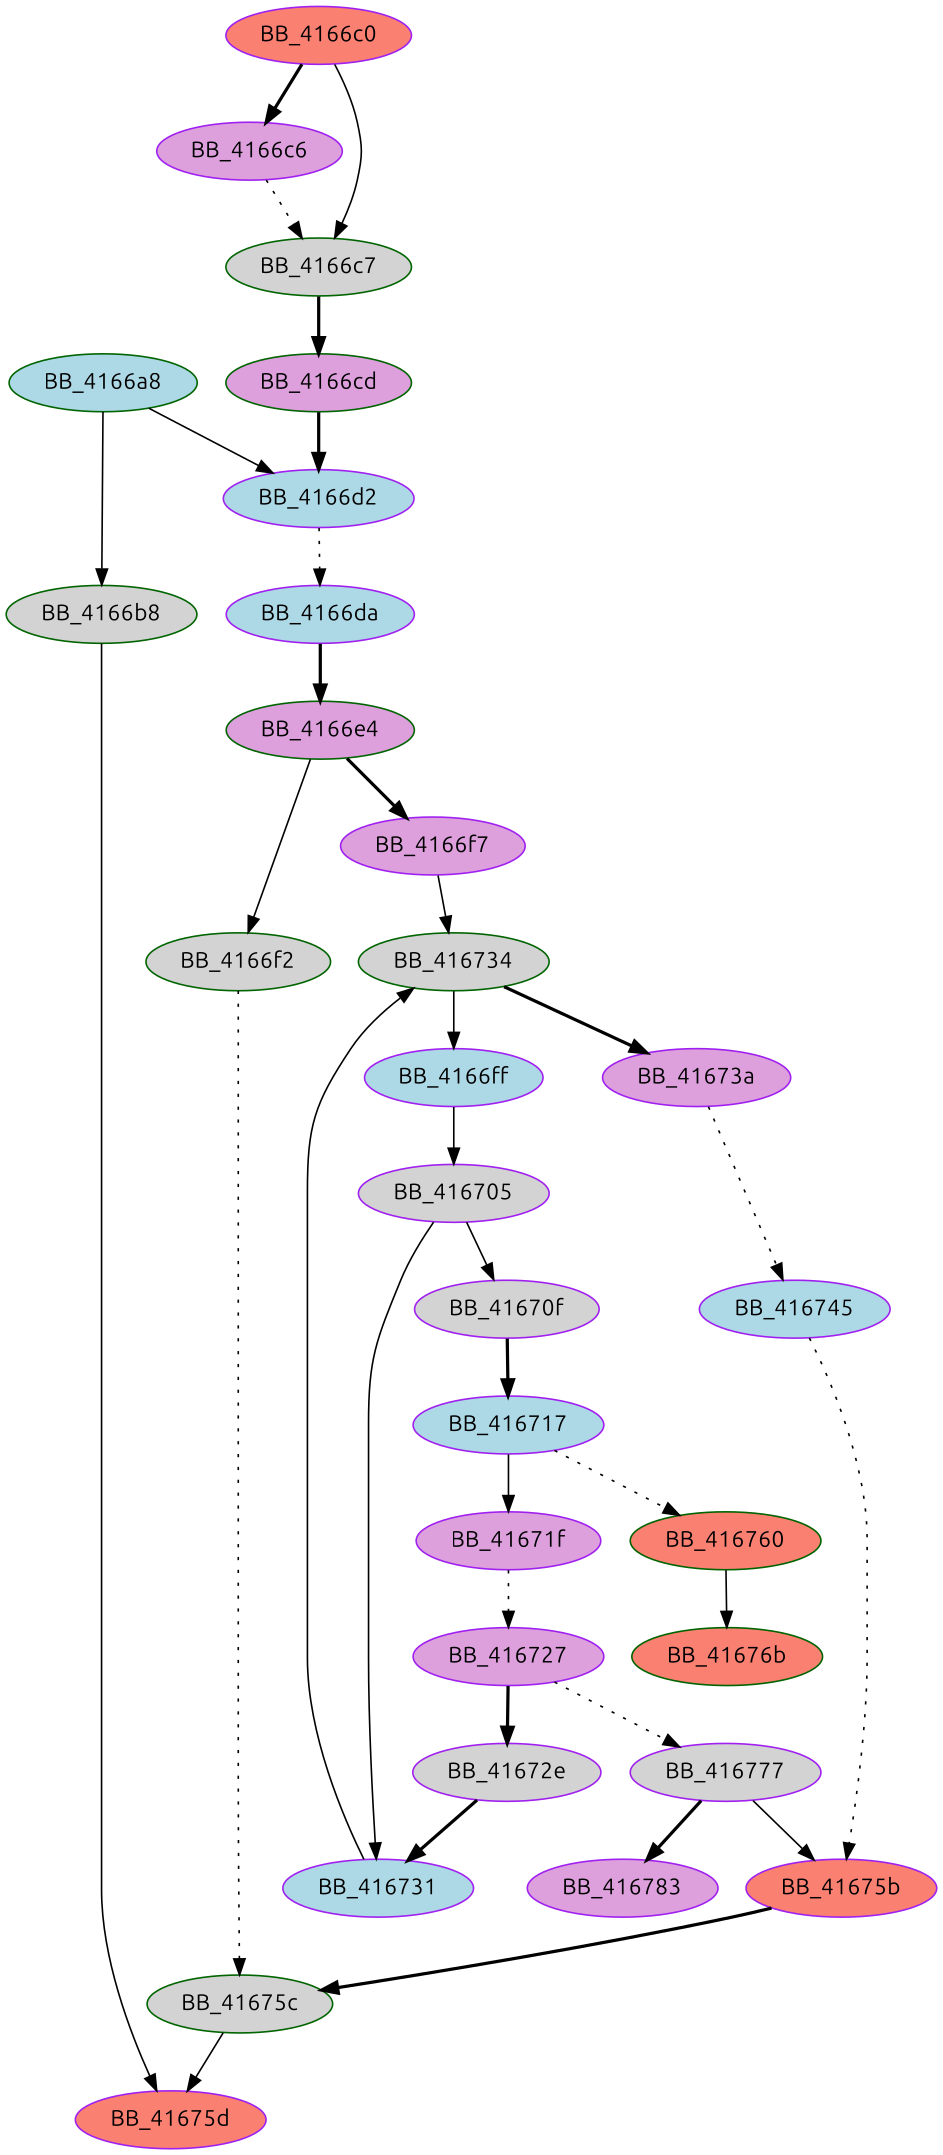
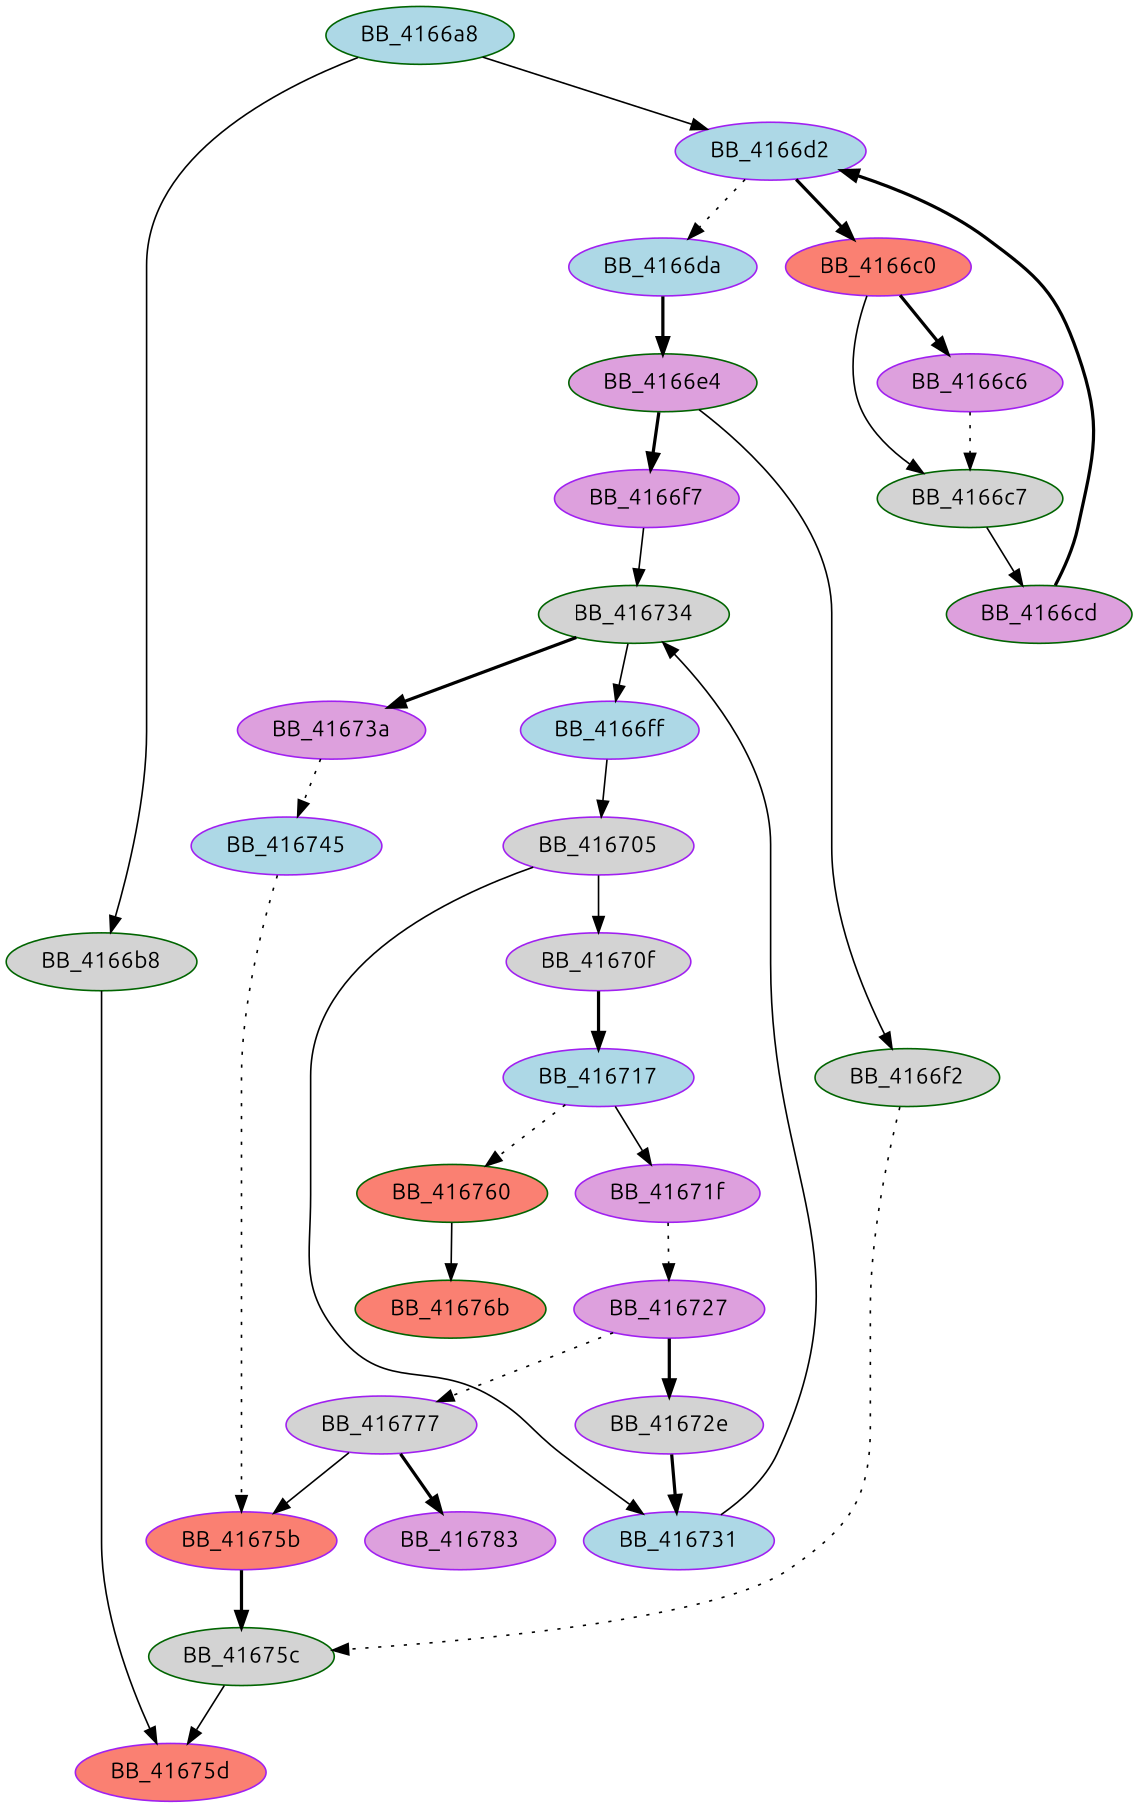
edge "BB_4166d2" -> "BB_4166c0": added
edge "BB_4166c7" -> "BB_4166cd": style bold -> solid
